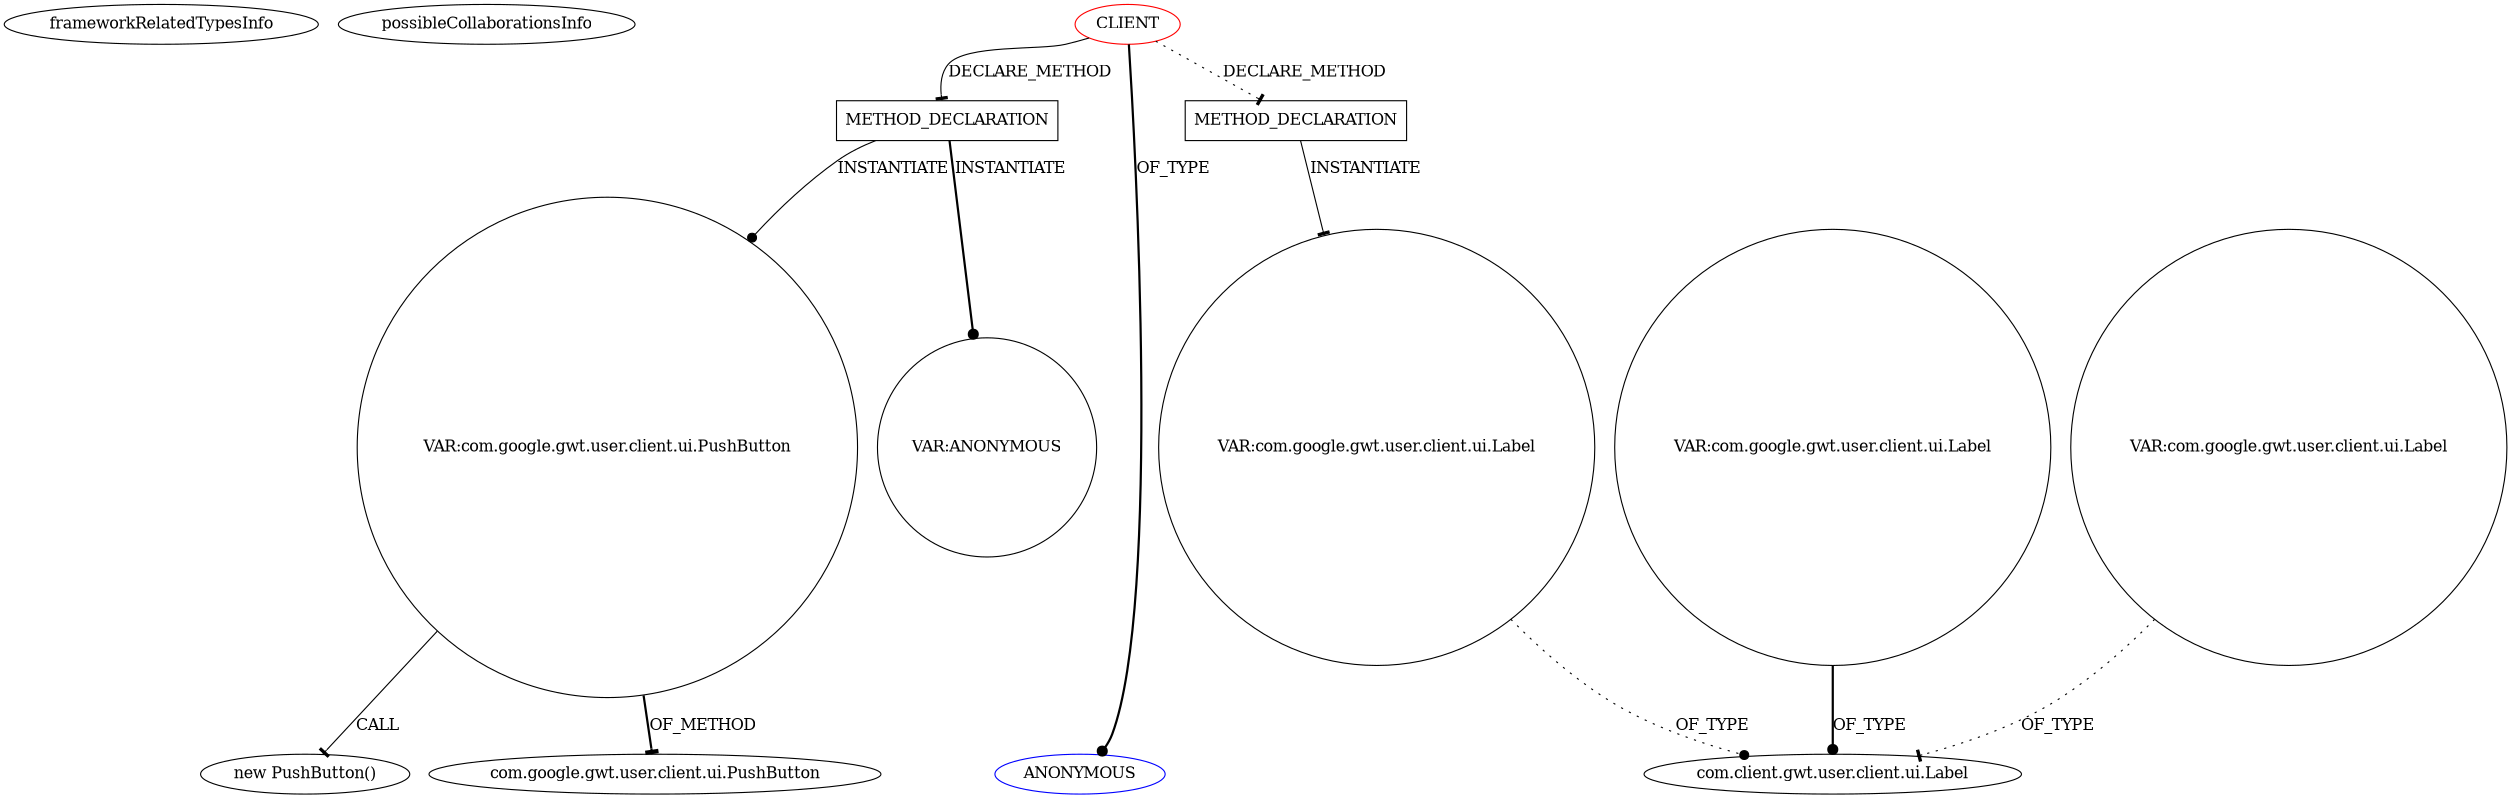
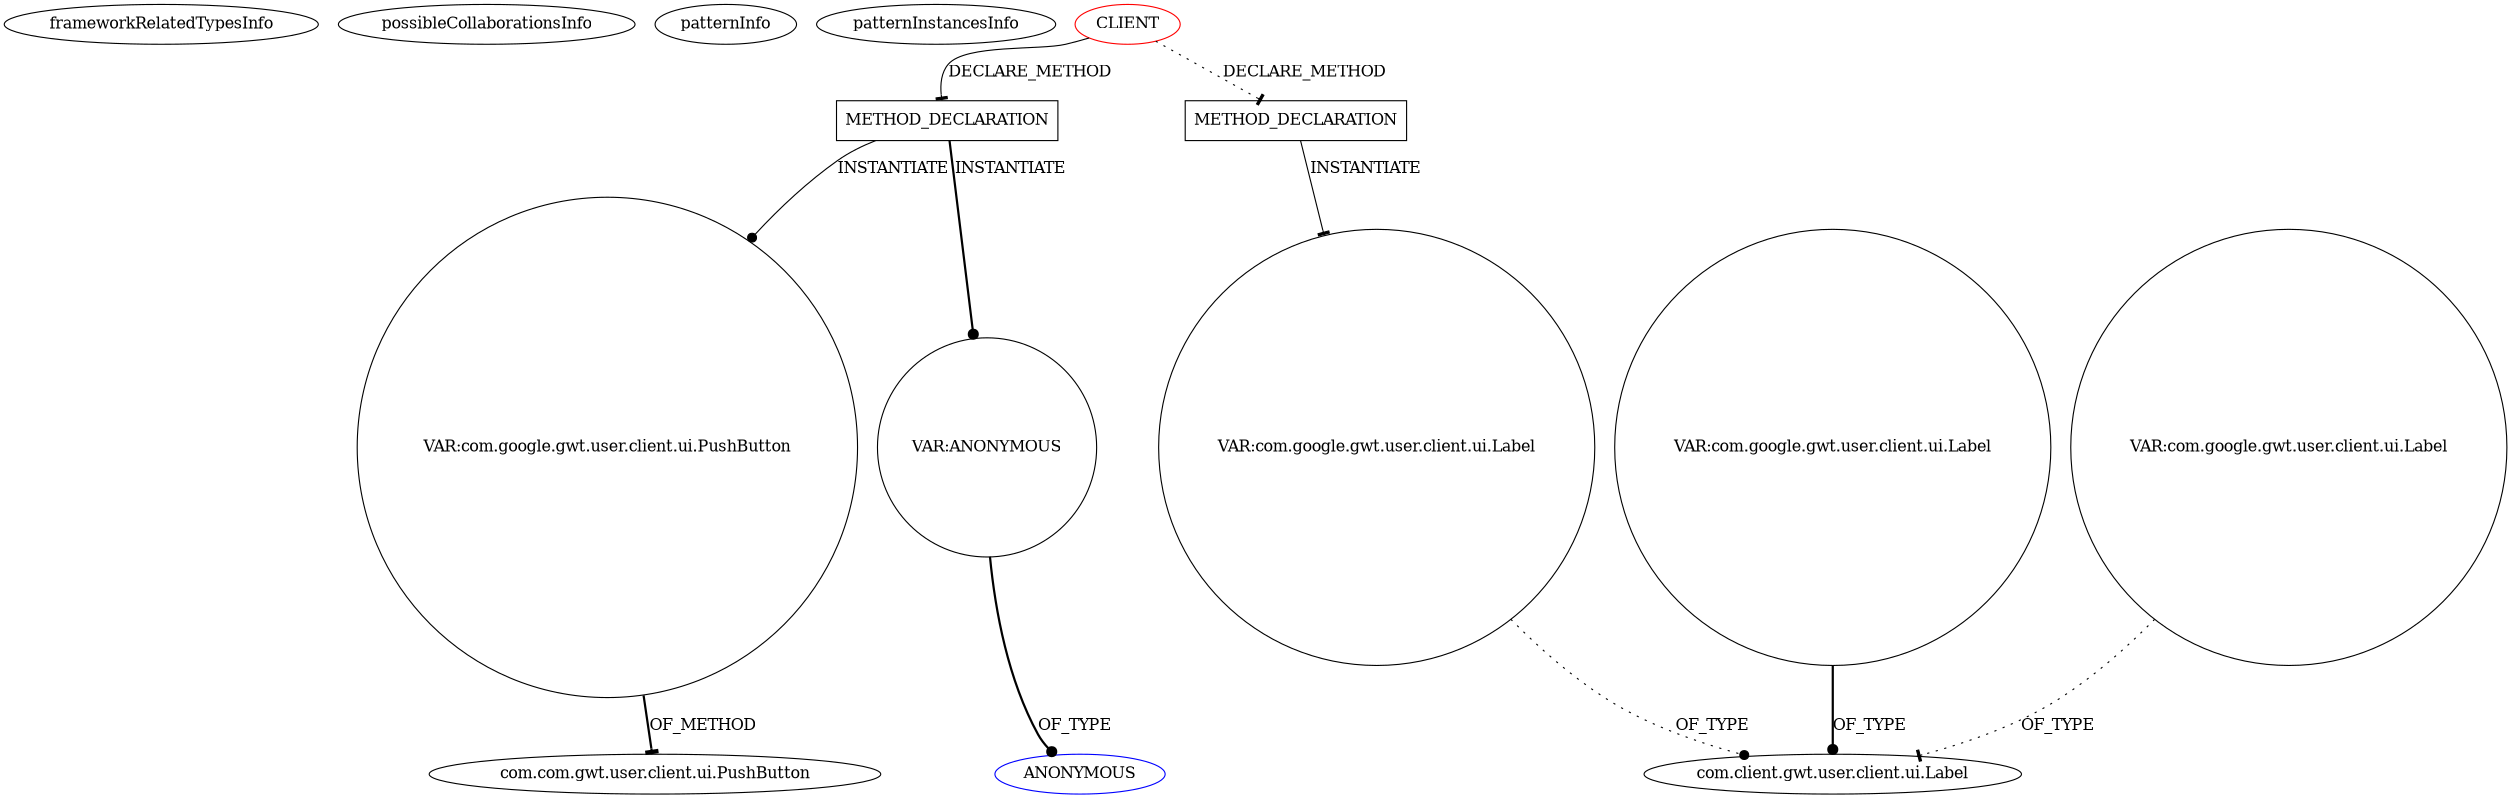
node "patternInfo": added
node "patternInstancesInfo": added
edge "CLIENT" -> "ANONYMOUS": now "VAR:ANONYMOUS" -> "ANONYMOUS"
node "new PushButton()": removed
node "com.google.gwt.user.client.ui.PushButton": label "com.google.gwt.user.client.ui.PushButton" -> "com.com.gwt.user.client.ui.PushButton"
